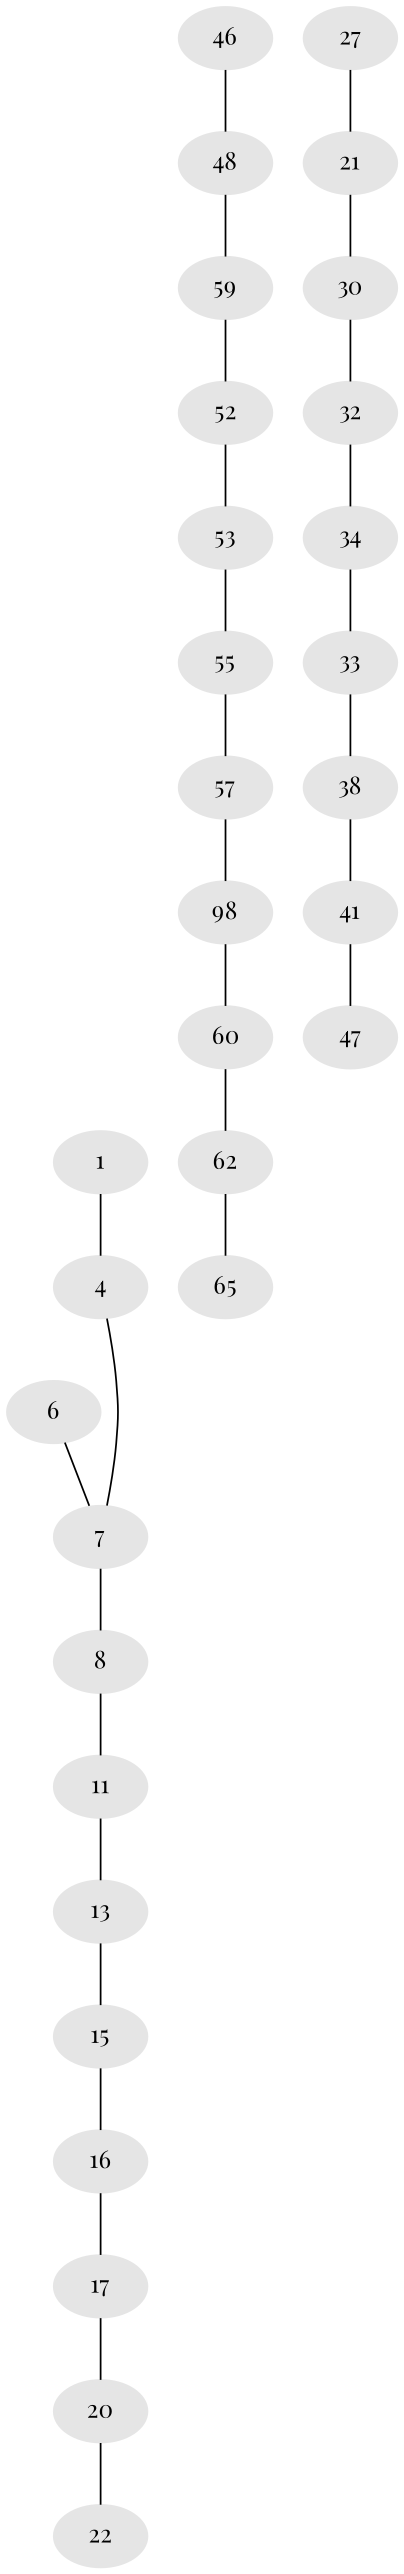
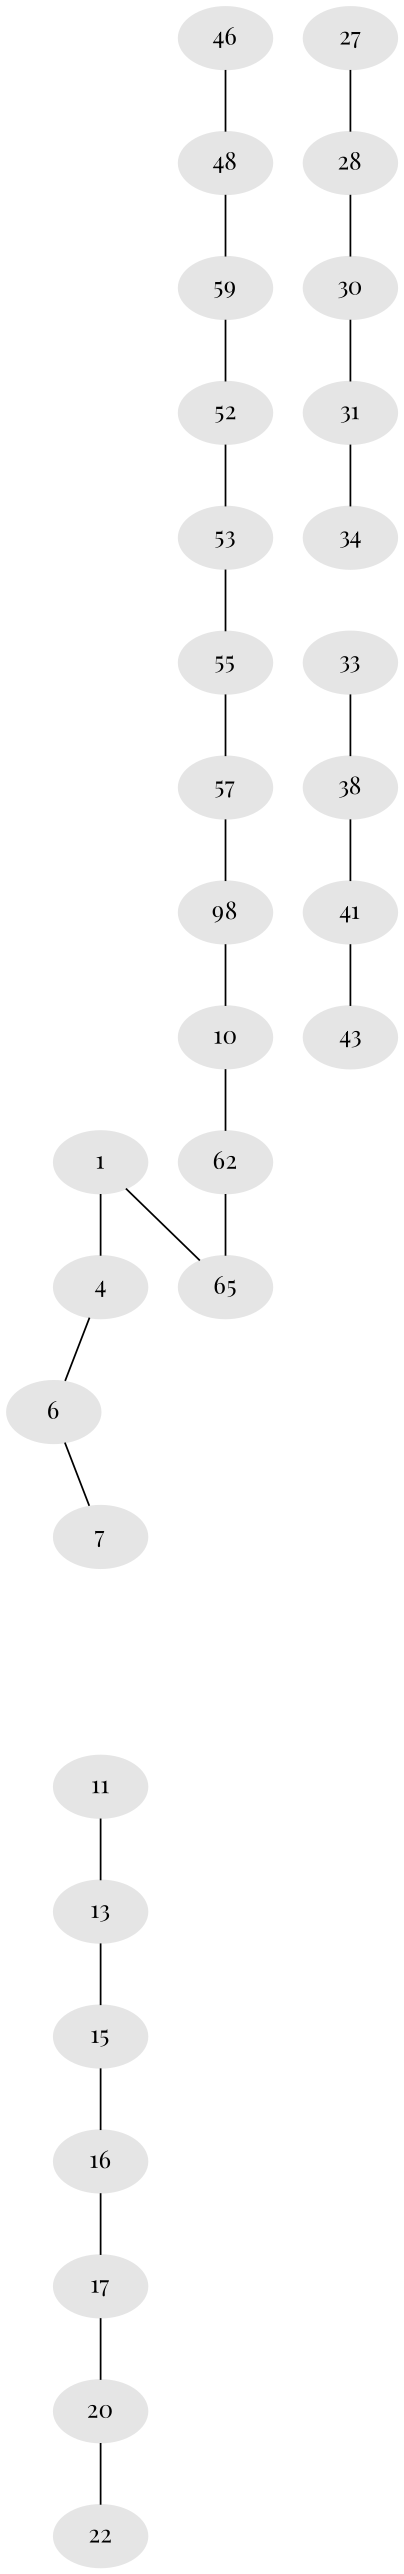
node "21": label "21" -> "28"
node "32": label "32" -> "31"
edge "34" -- "33": removed
node "60": label "60" -> "10"
node "47": label "47" -> "43"
edge "1" -- "65": added
edge "4" -- "7": now "4" -- "6"
node "8": removed
